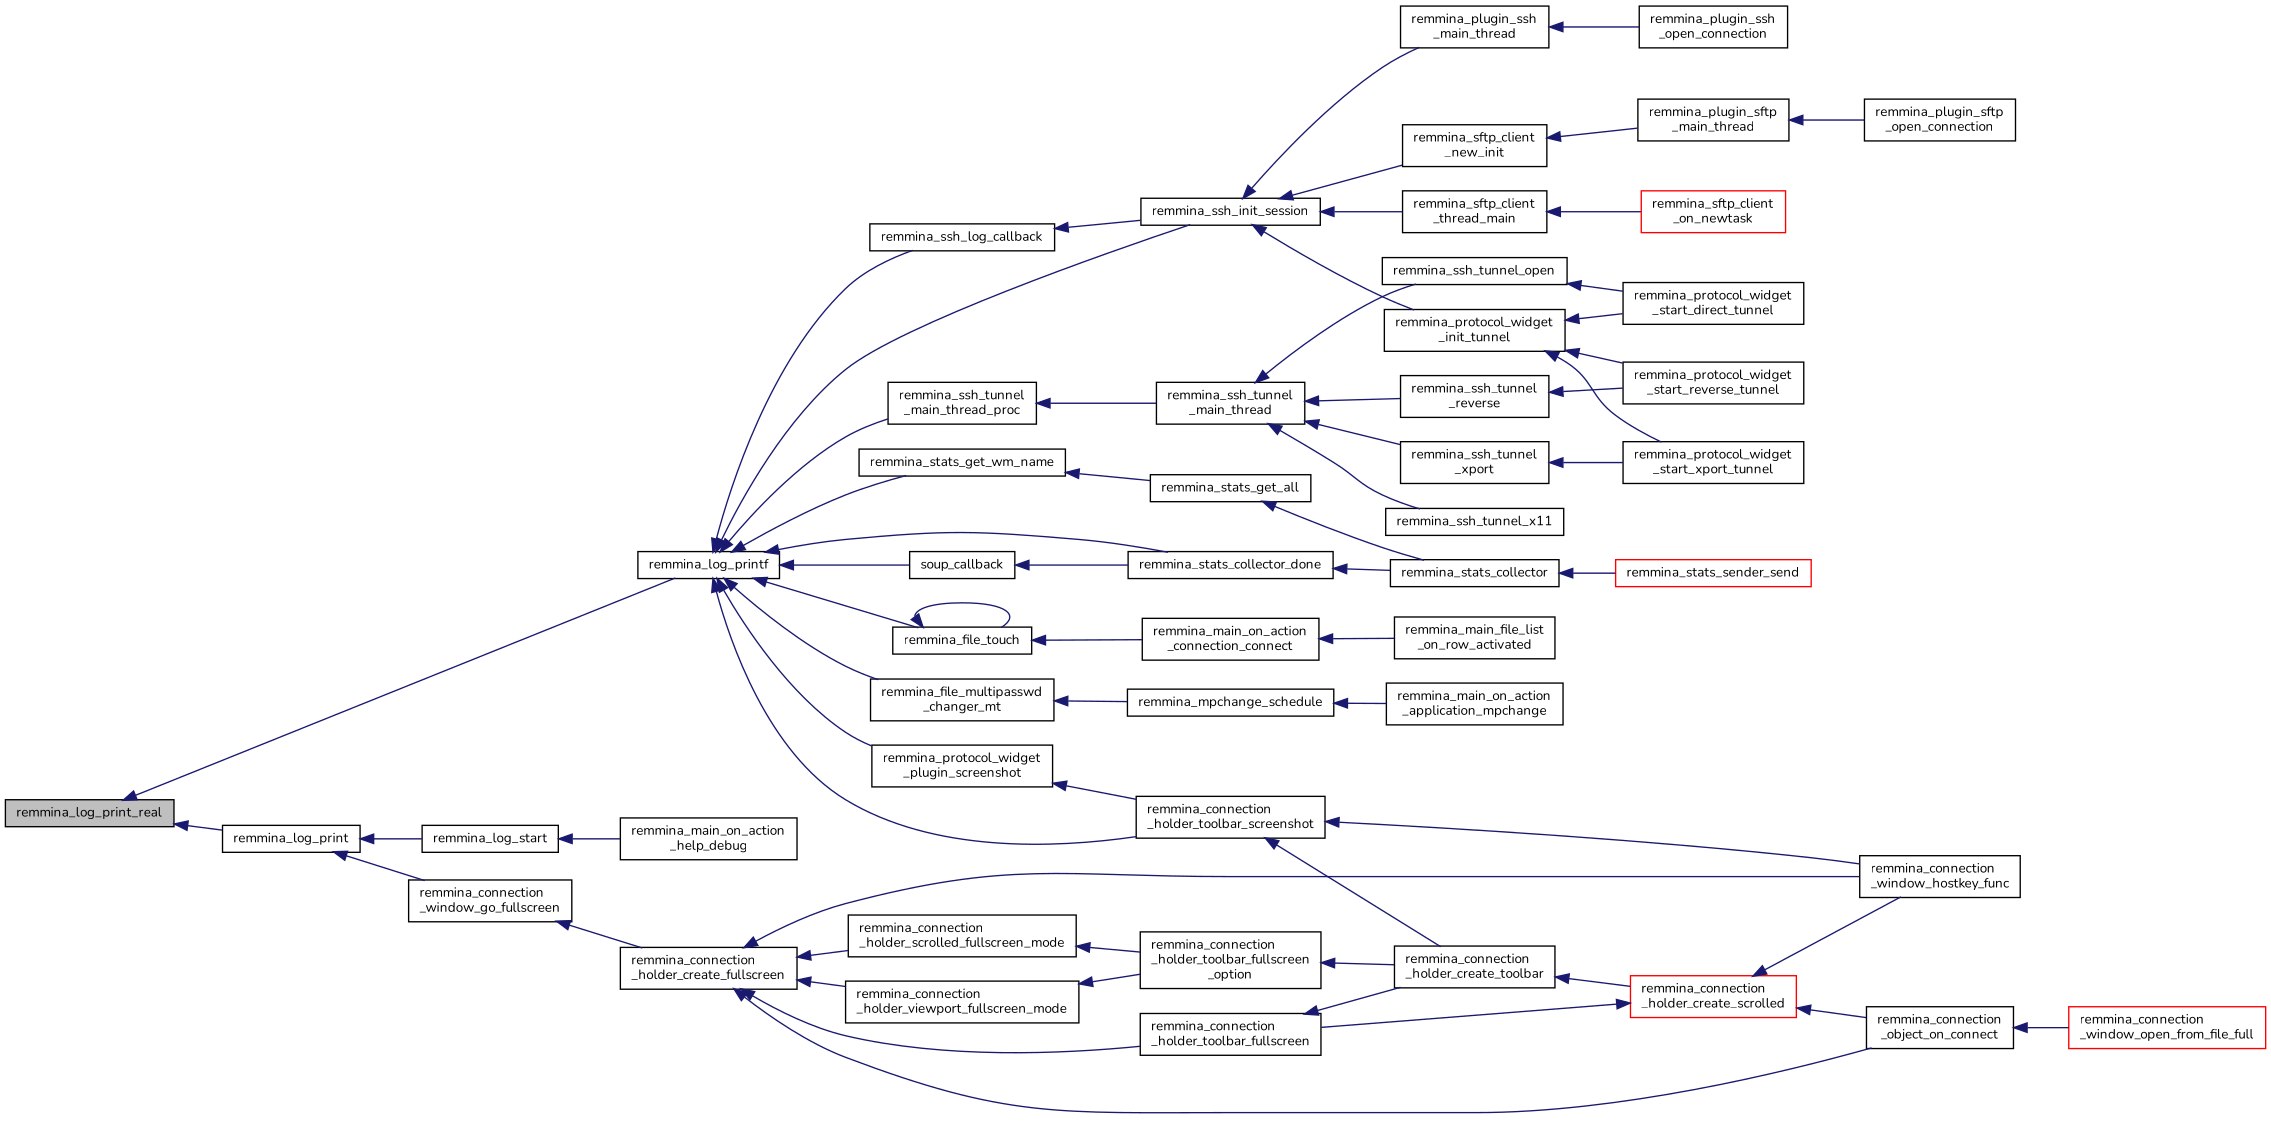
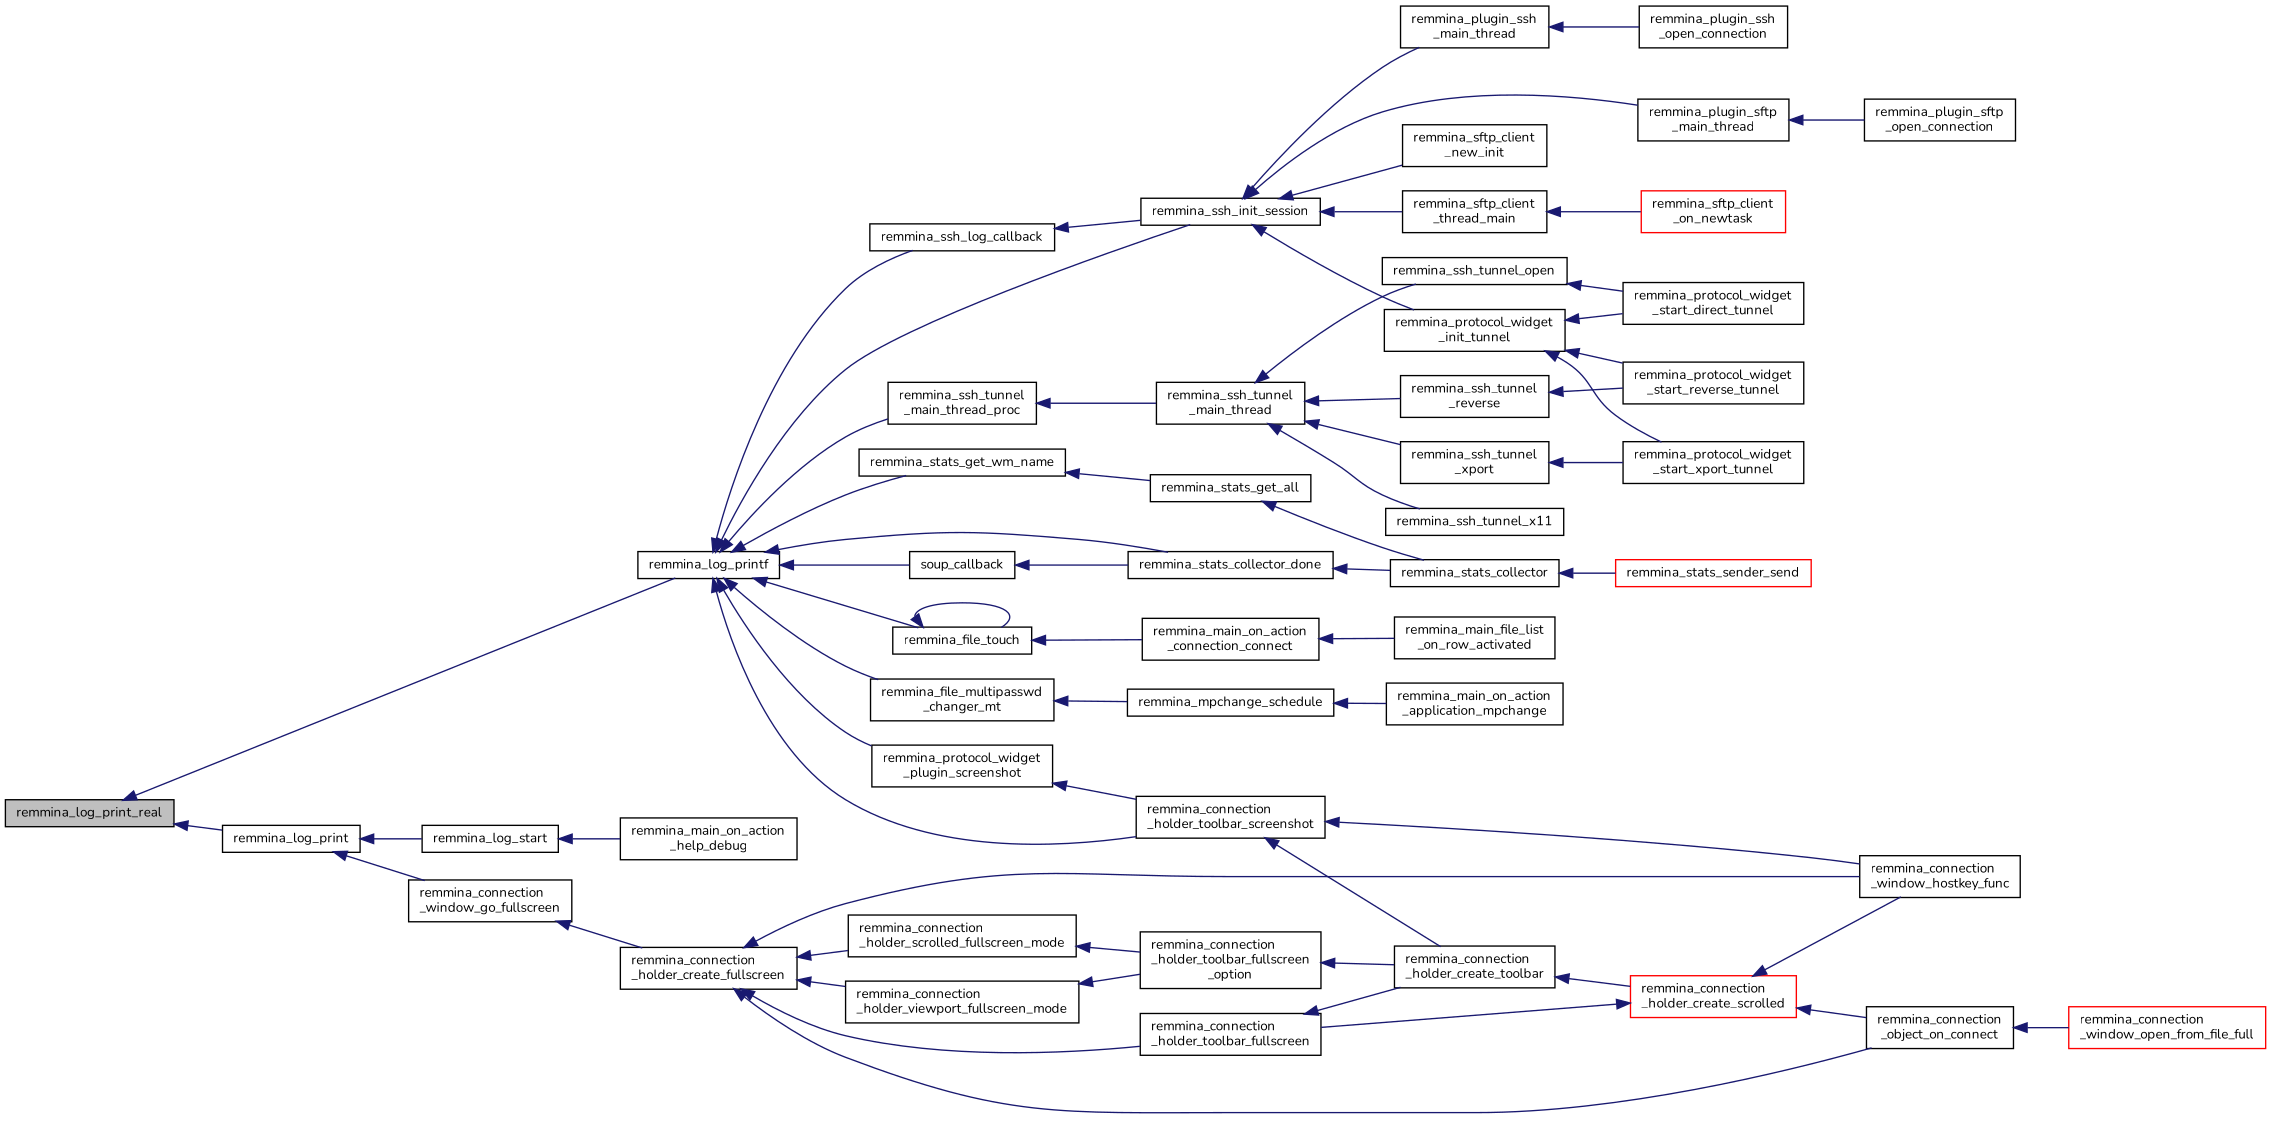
edge "remmina_plugin_sftp _main_thread" -> "remmina_sftp_client _new_init": now "remmina_plugin_sftp _main_thread" -> "remmina_ssh_init_session"
